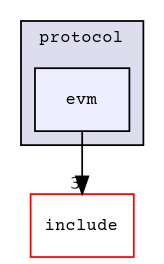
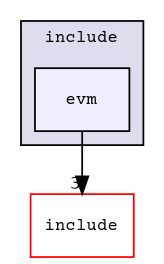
cluster "protocol": label "protocol" -> "include"
